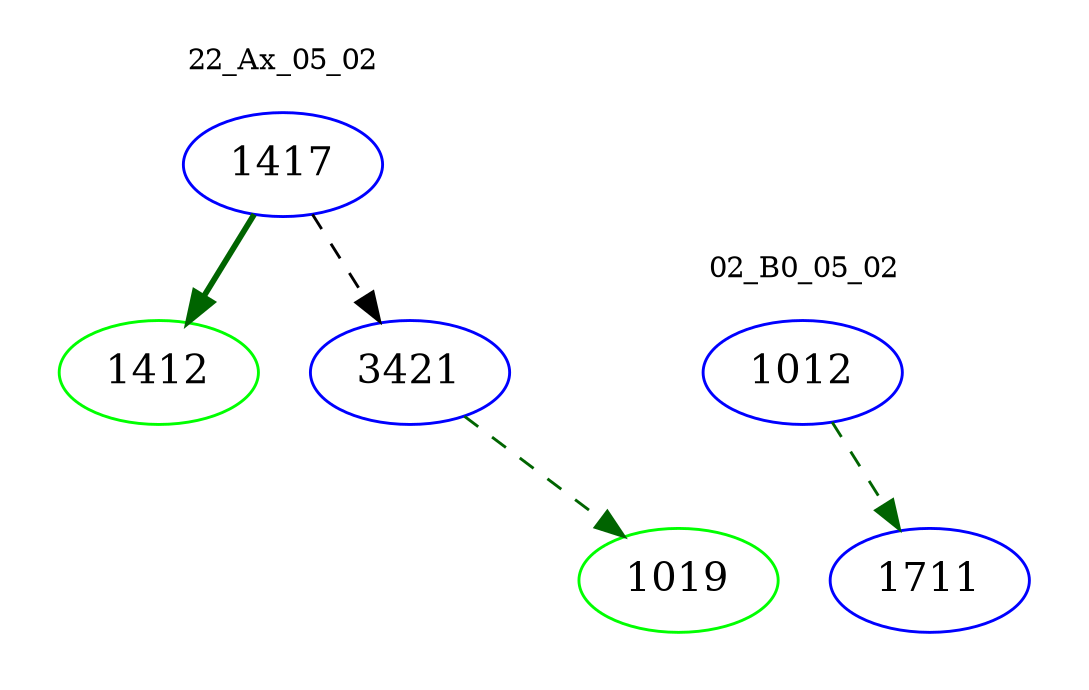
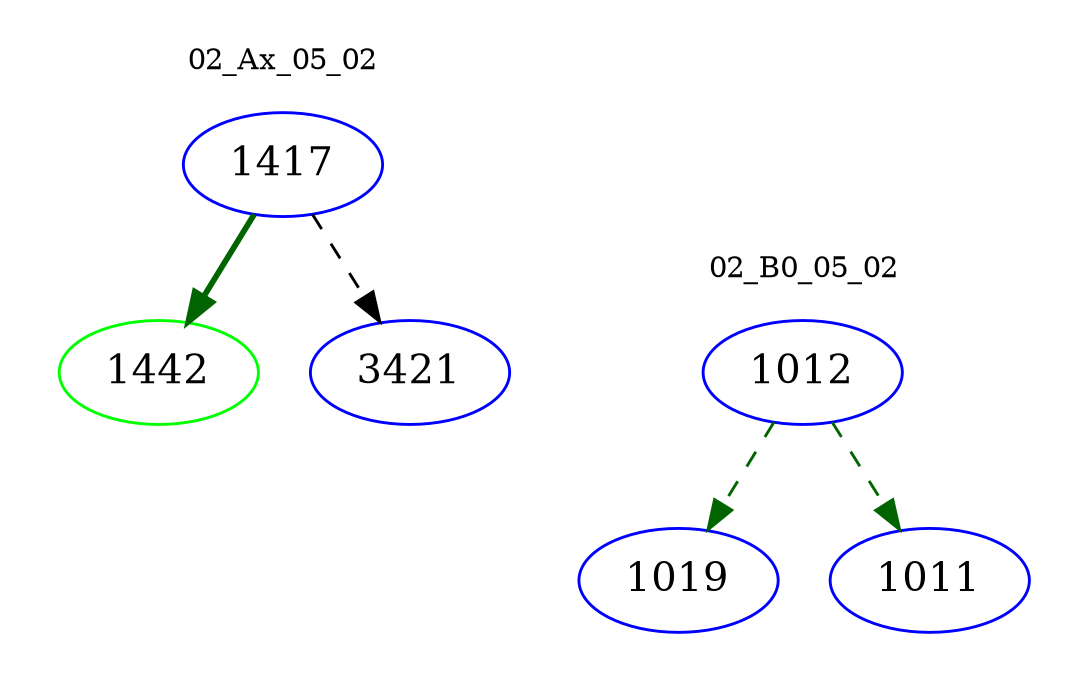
cluster "22_Ax_05_02": label "22_Ax_05_02" -> "02_Ax_05_02"
node "1412": label "1412" -> "1442"
edge "3421" -> "1019": now "1012" -> "1019"
node "1019": color green -> blue
node "1711": label "1711" -> "1011"
